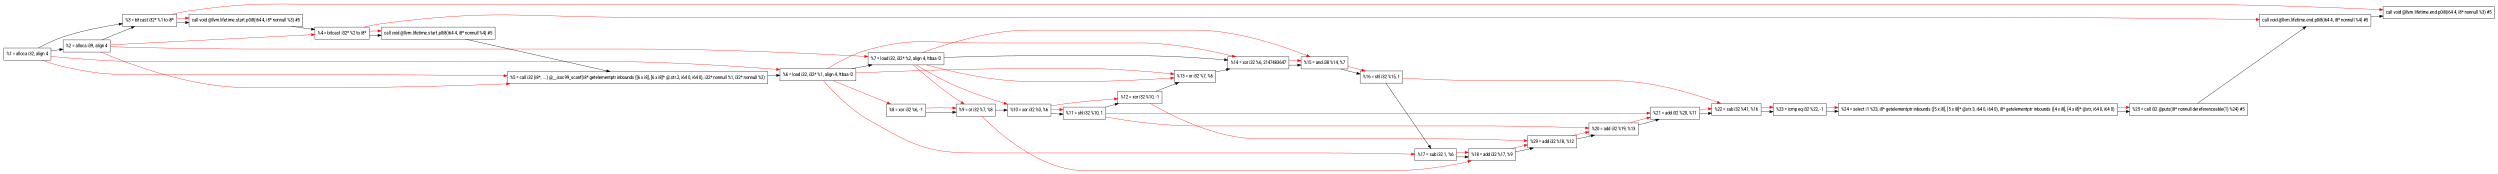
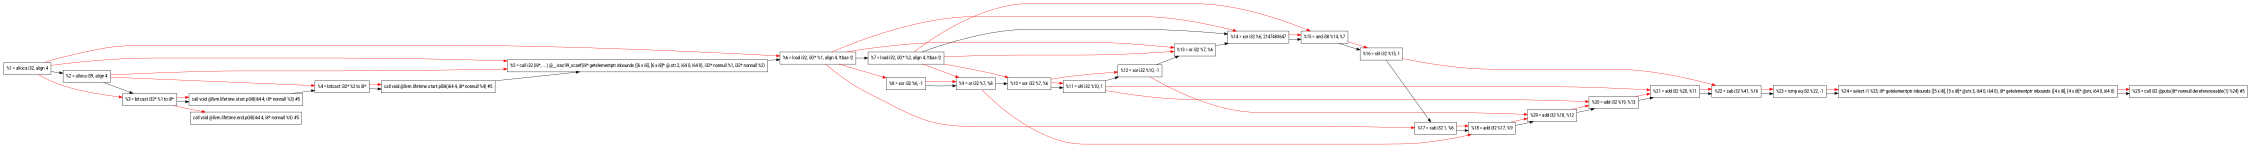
node "call void @llvm.lifetime.end.p0i8(i64 4, i8* nonnull %4) #5": removed
edge "%1 = alloca i32, align 4" -> "%3 = bitcast i32* %1 to i8*": color black -> red
edge "%2 = alloca i39, align 4" -> "%7 = load i32, i32* %2, align 4, !tbaa !2": removed
node "%10 = xor i32 %0, %6": label "%10 = xor i32 %0, %6" -> "%10 = xor i32 %7, %6"
